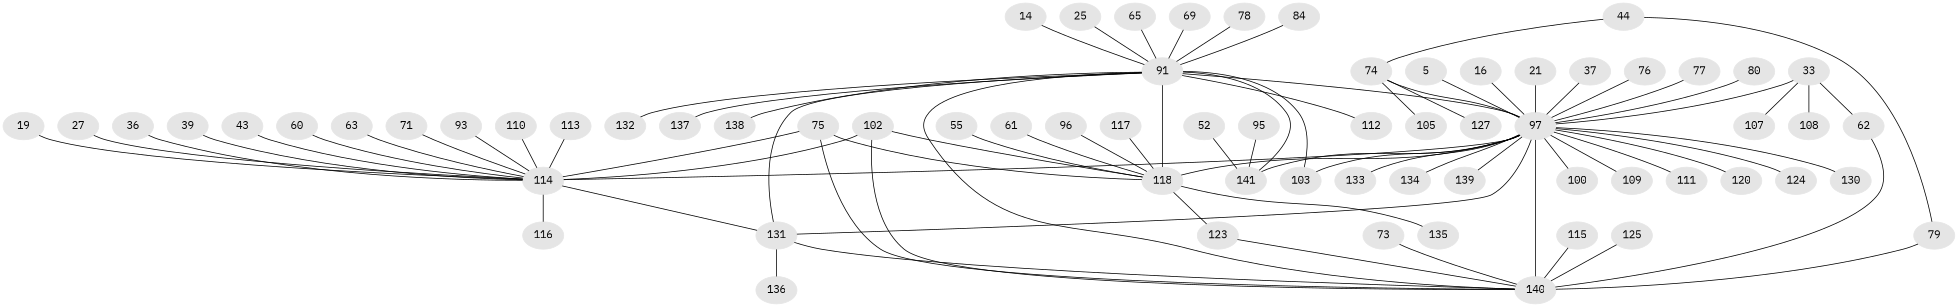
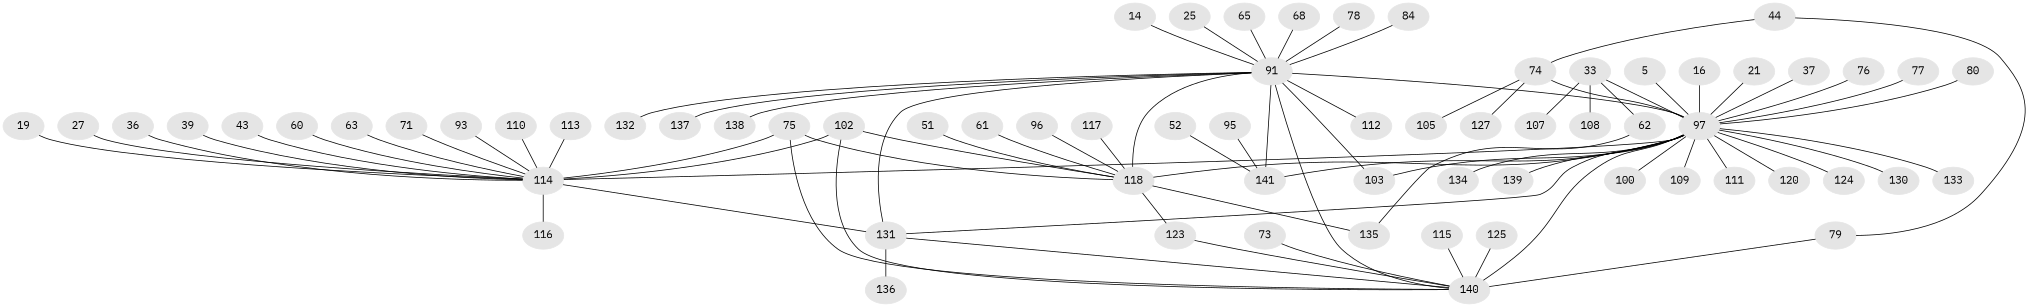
node "69": label "69" -> "68"
node "55": label "55" -> "51"
edge "62" -- "140": now "62" -- "135"
